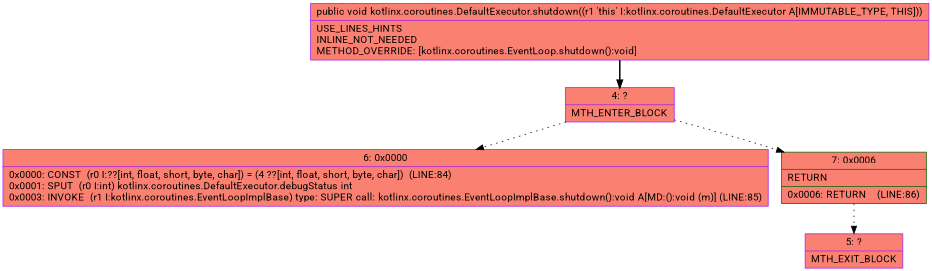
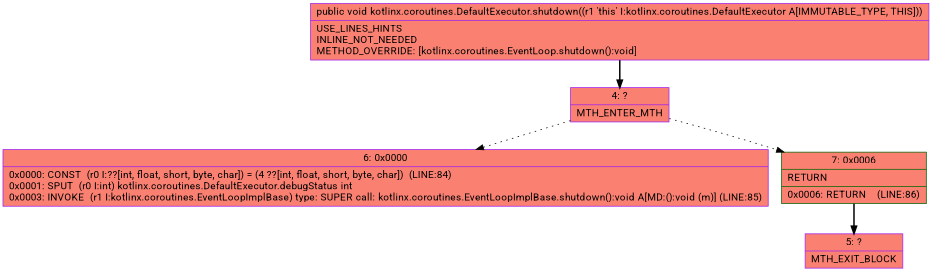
node "4: ?": text "MTH_ENTER_BLOCK" -> "MTH_ENTER_MTH"
edge "7: 0x0006" -> "5: ?": style dotted -> bold
